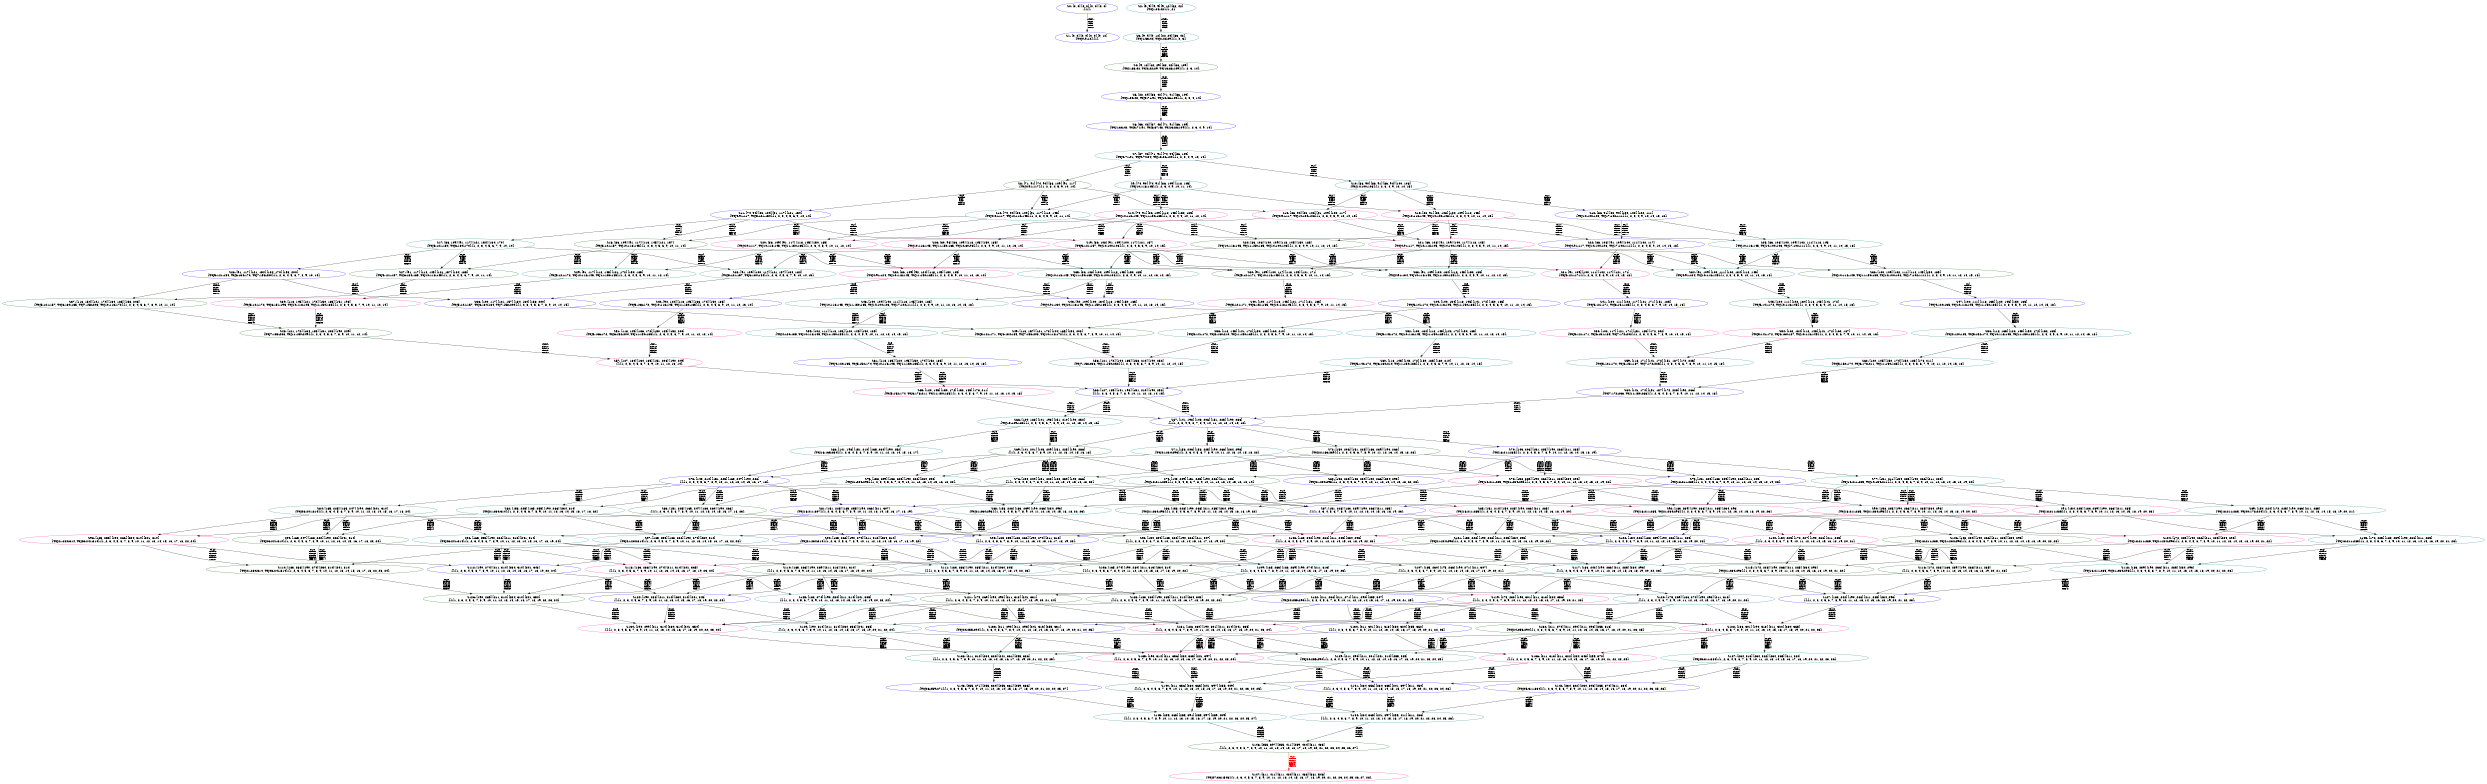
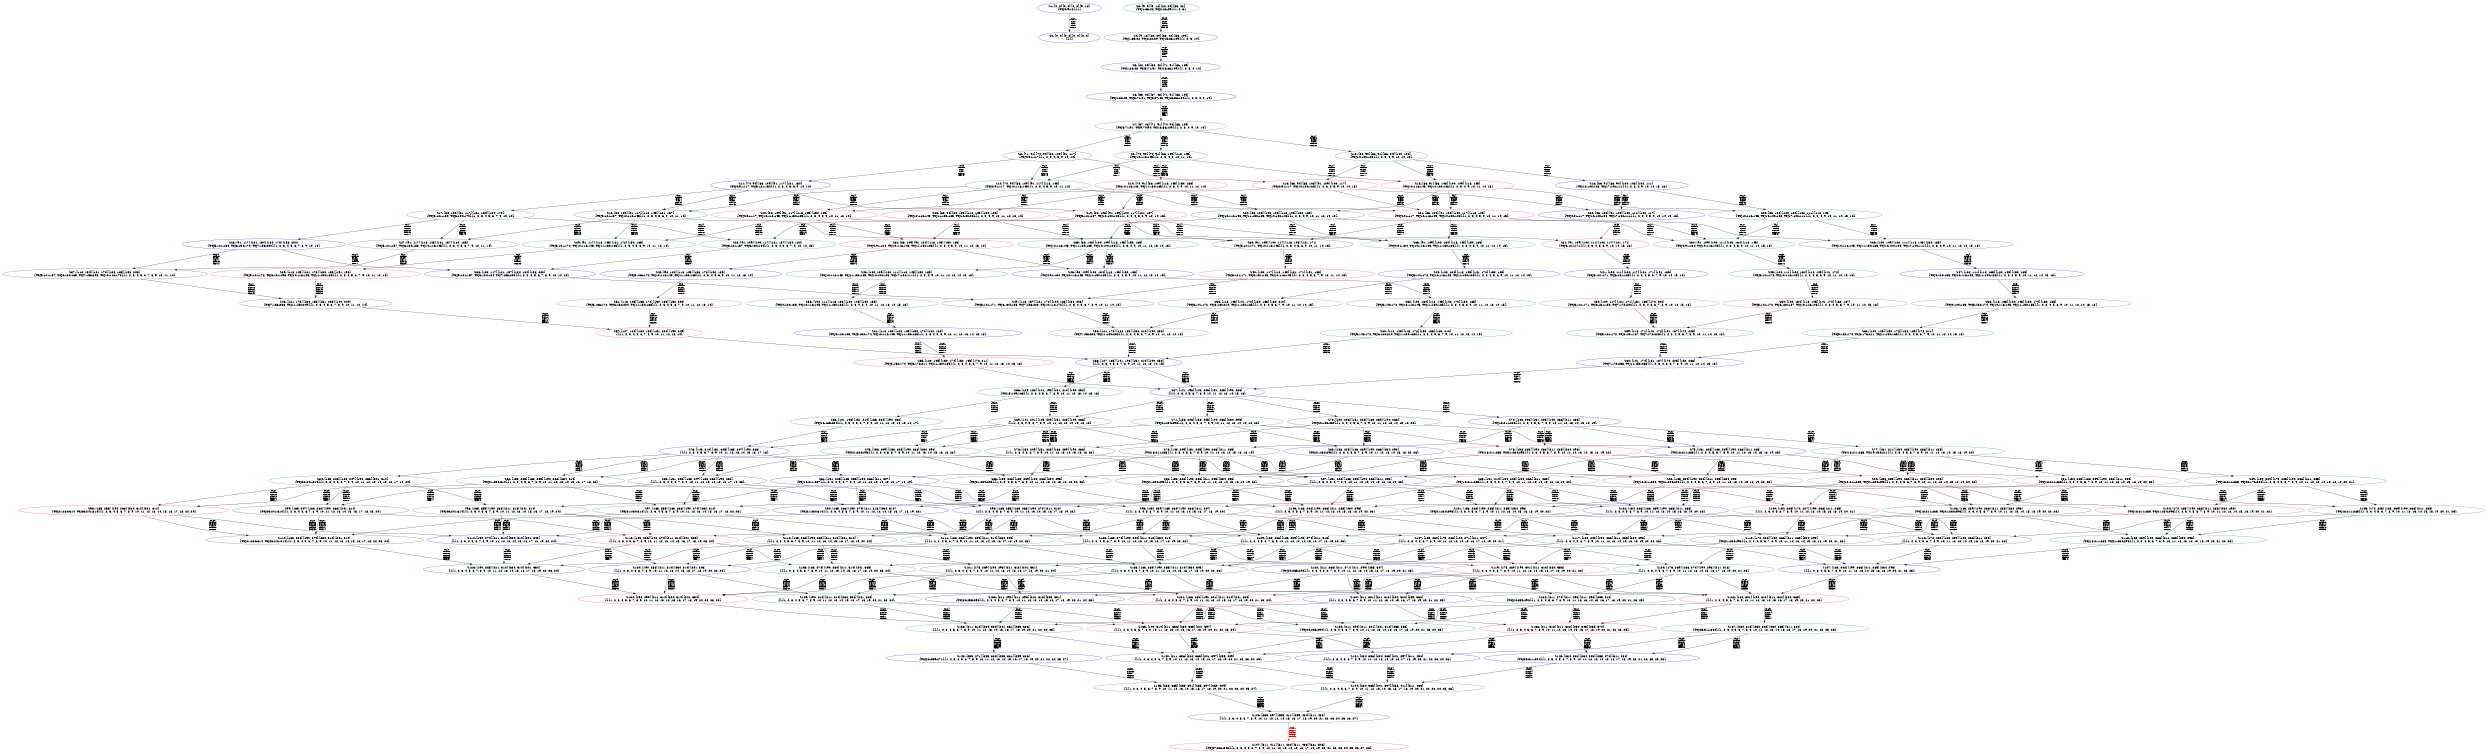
node "S2: [9, 9] [9, 9] [9, 12] [33, 42] {T0J1:33-42}{1, 2}": removed
edge "S0: [0, 0] [0, 0] [0, 0] [0, 0] {}{}" -> "S1: [0, 0] [0, 0] [0, 0] [9, 12] {T0J0:9-12}{1}": reversed
